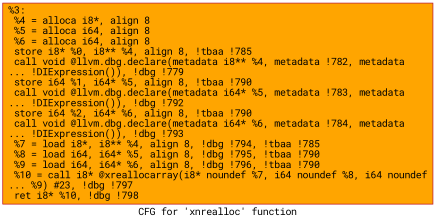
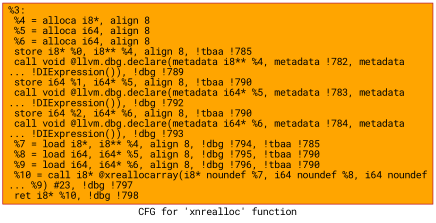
node "%3:": text "... !DIExpression()), !dbg !779" -> "... !DIExpression()), !dbg !789"
